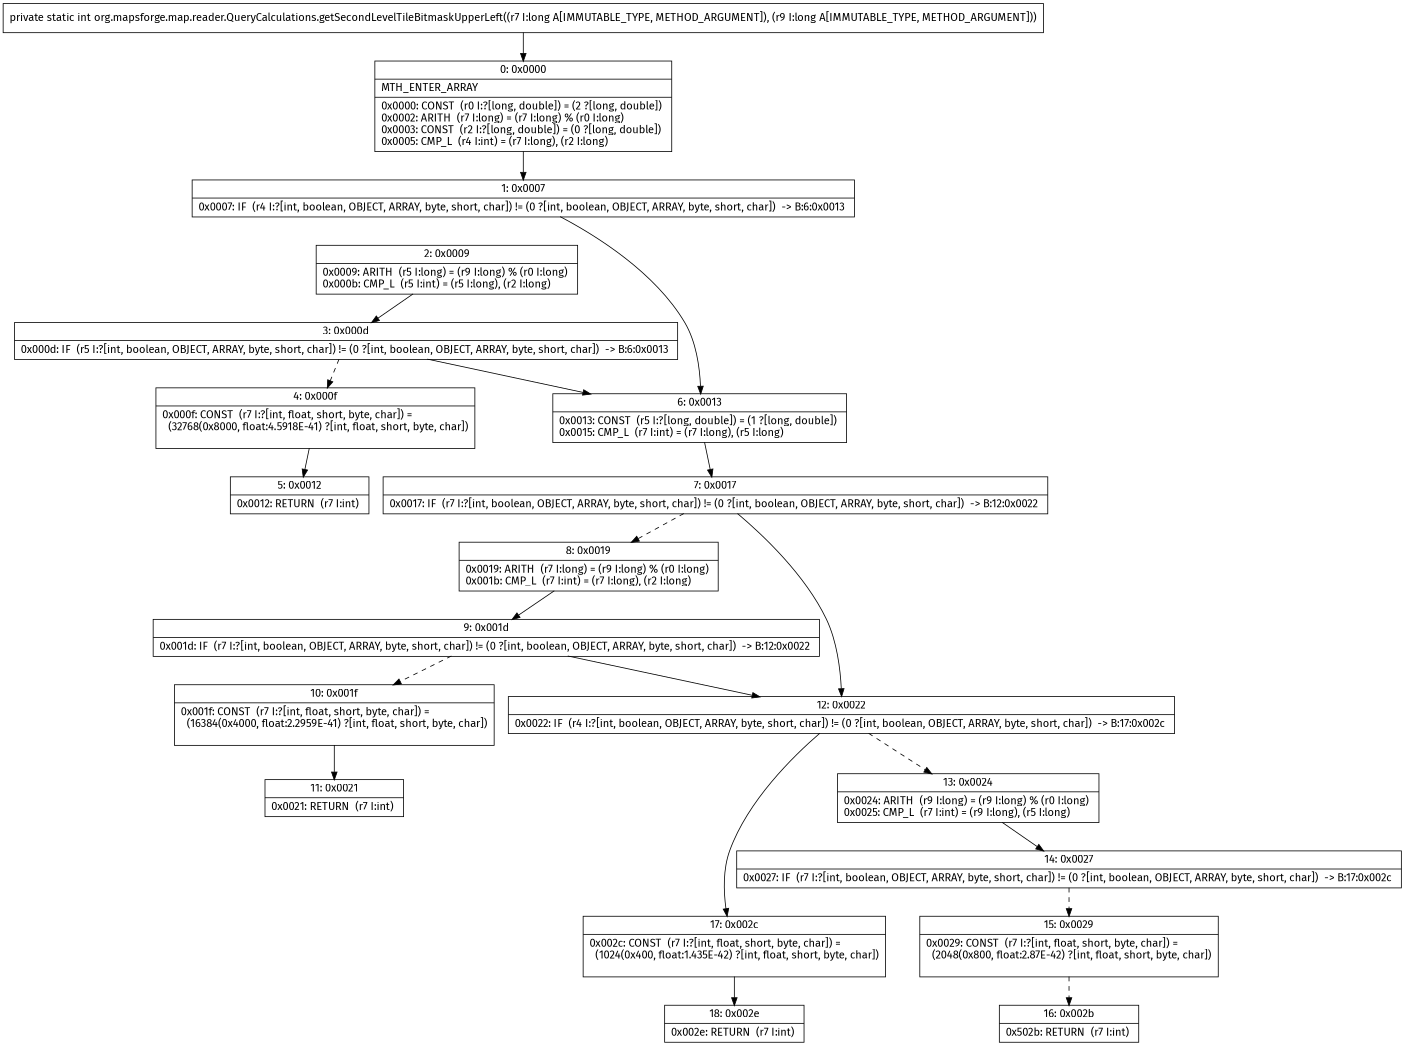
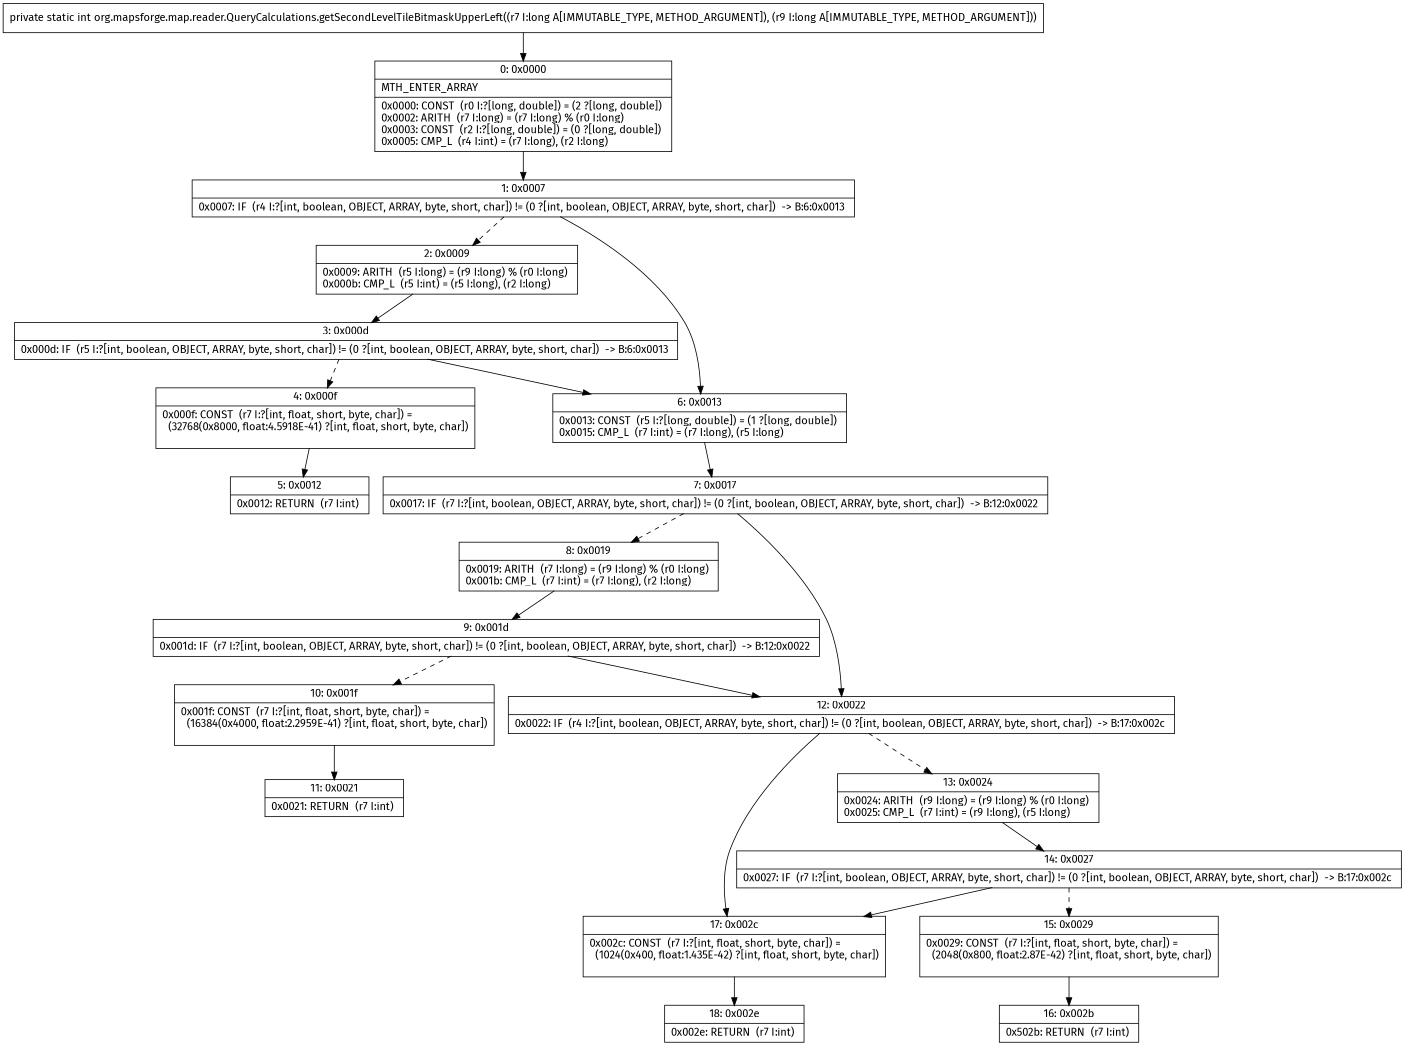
edge "1: 0x0007" -> "2: 0x0009": added
edge "14: 0x0027" -> "17: 0x002c": added
edge "15: 0x0029" -> "16: 0x002b": style dashed -> solid
